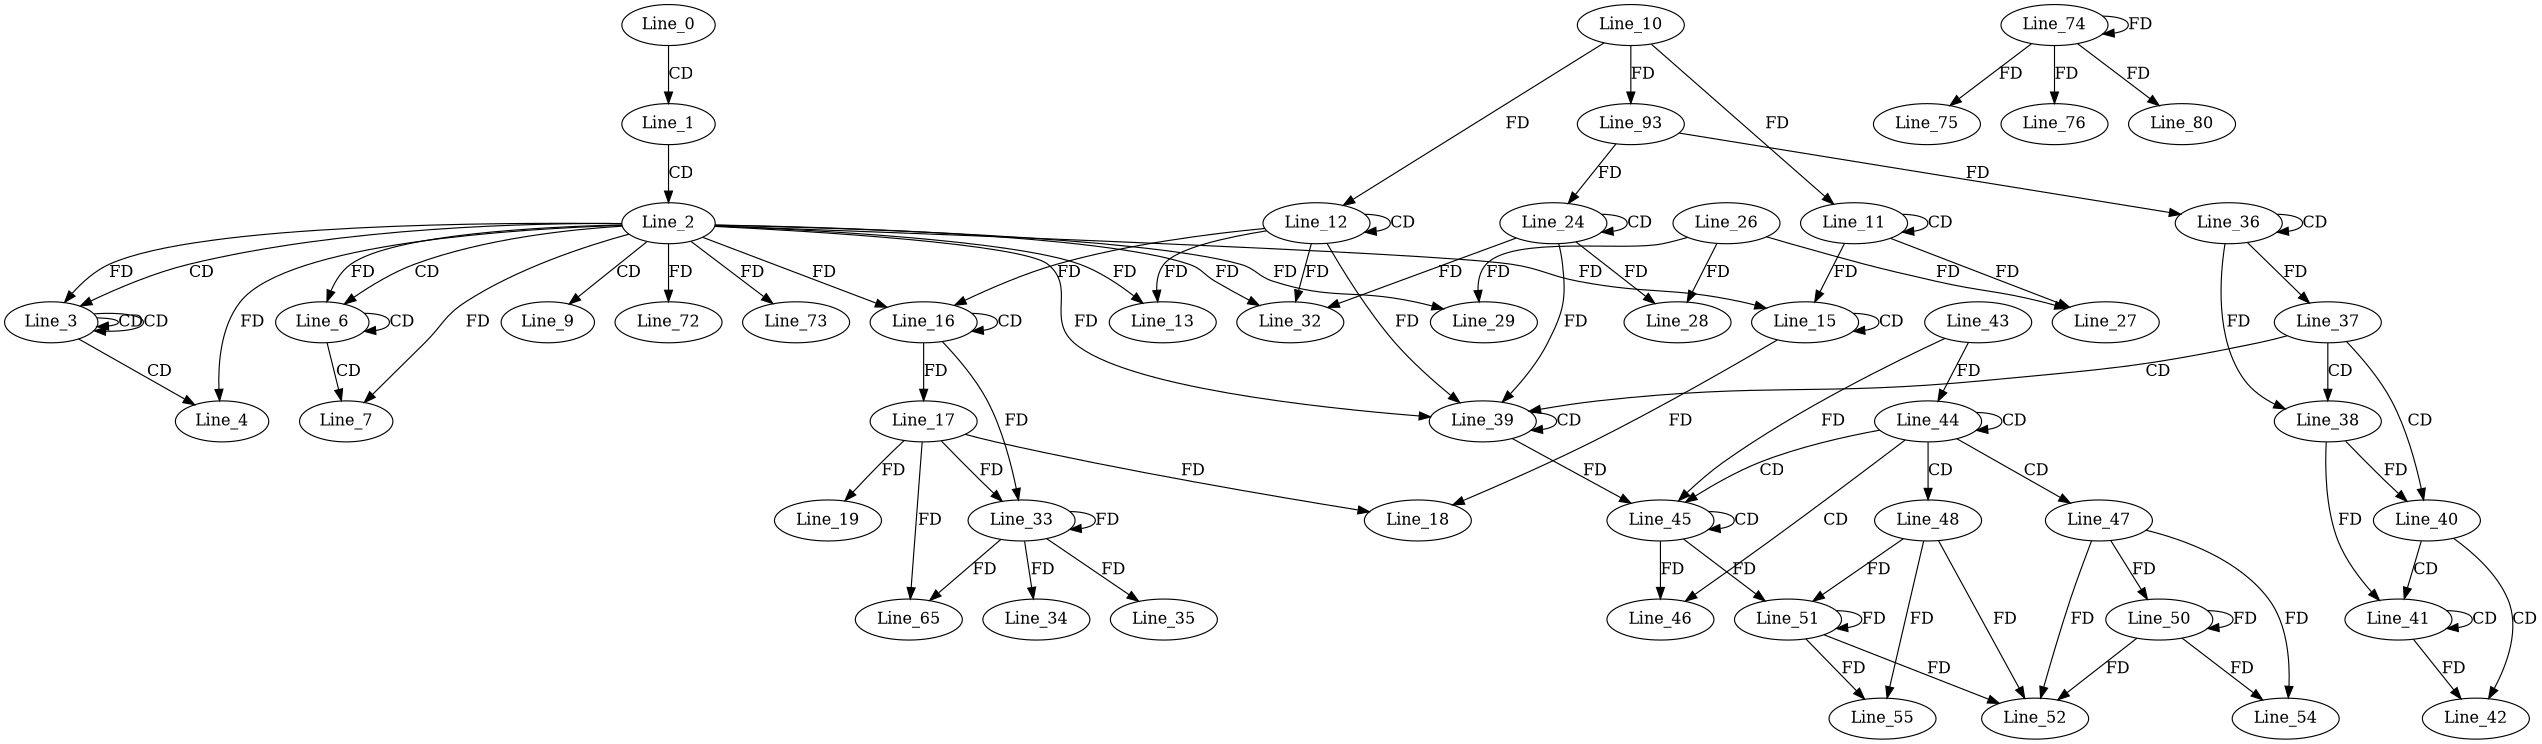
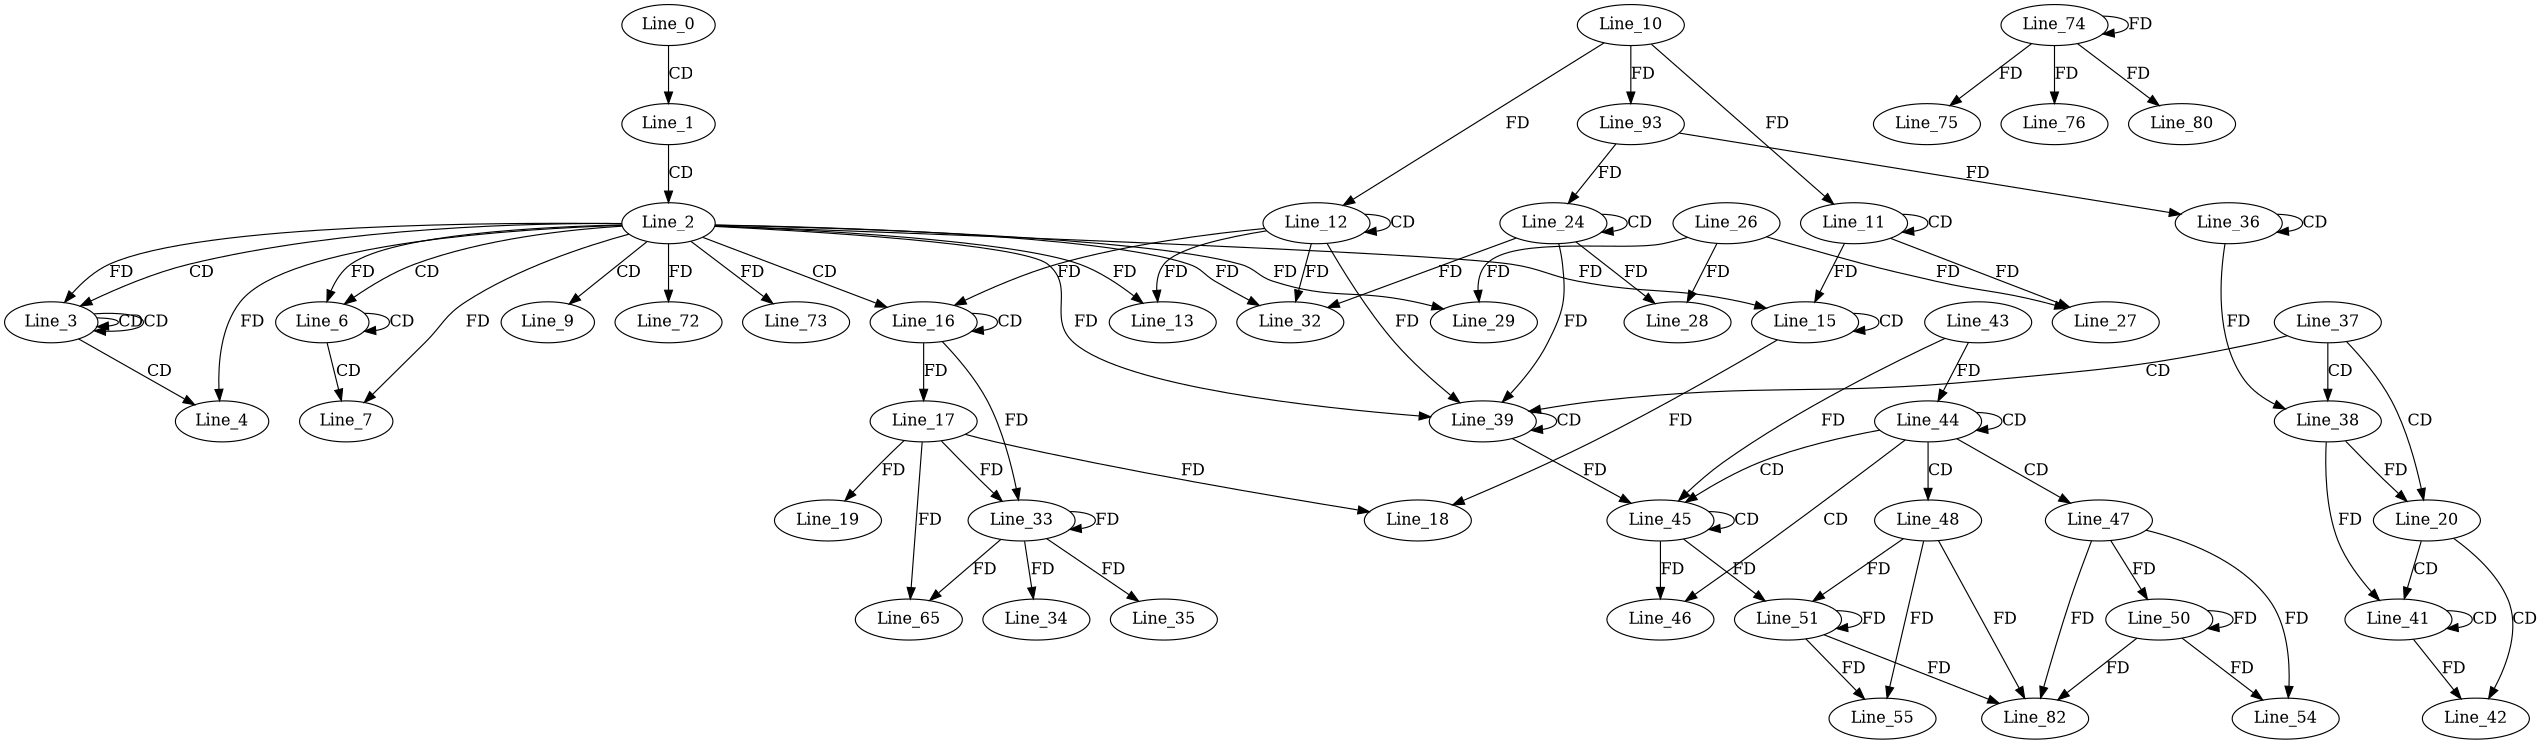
edge "Line_36" -> "Line_37": removed, label "FD"
edge "Line_2" -> "Line_16": label "FD" -> "CD"
node "Line_40": label "Line_40" -> "Line_20"
node "Line_52": label "Line_52" -> "Line_82"
